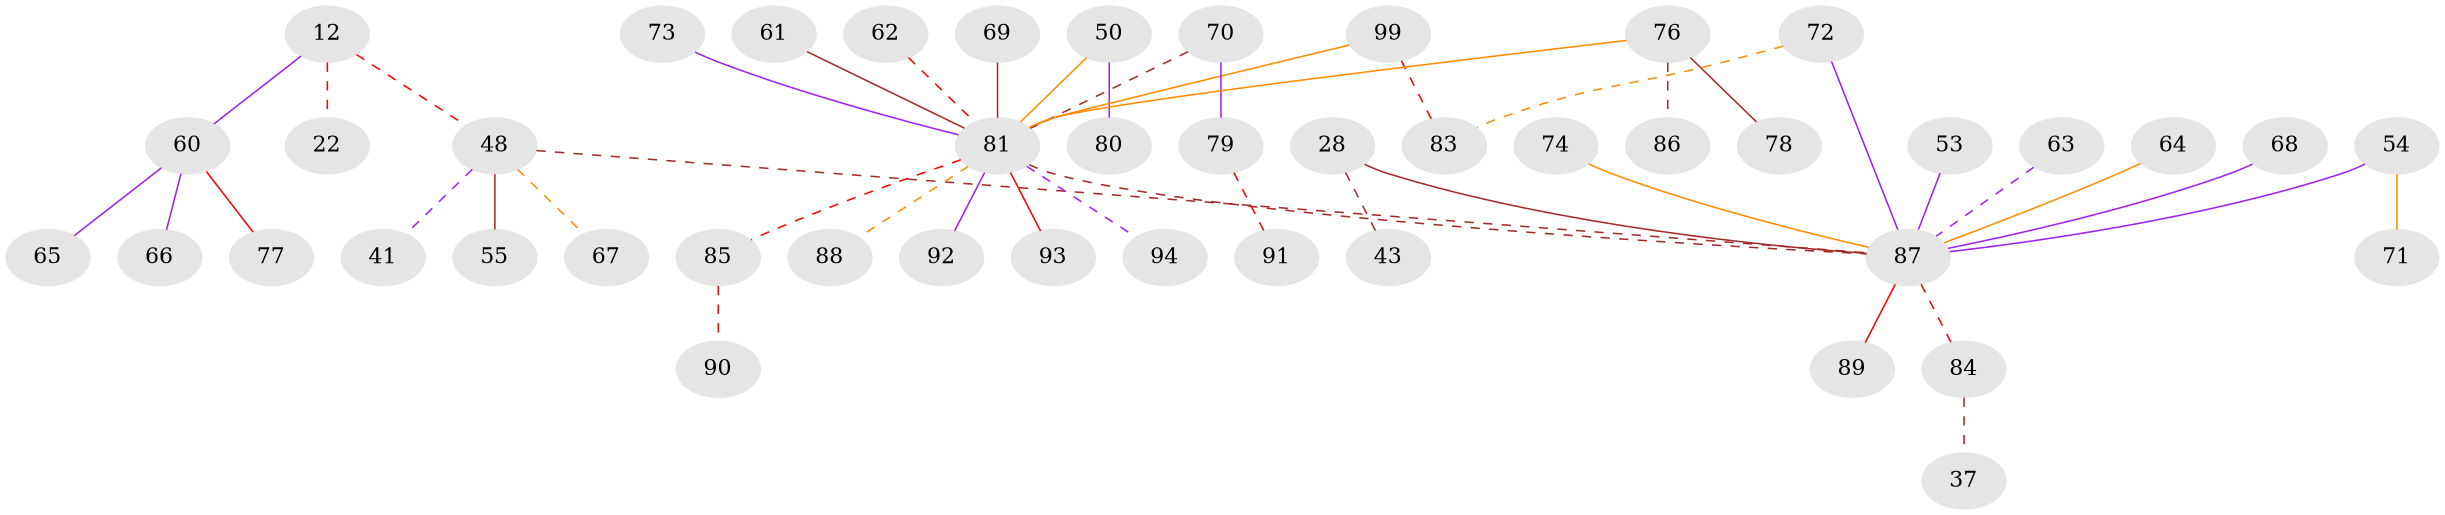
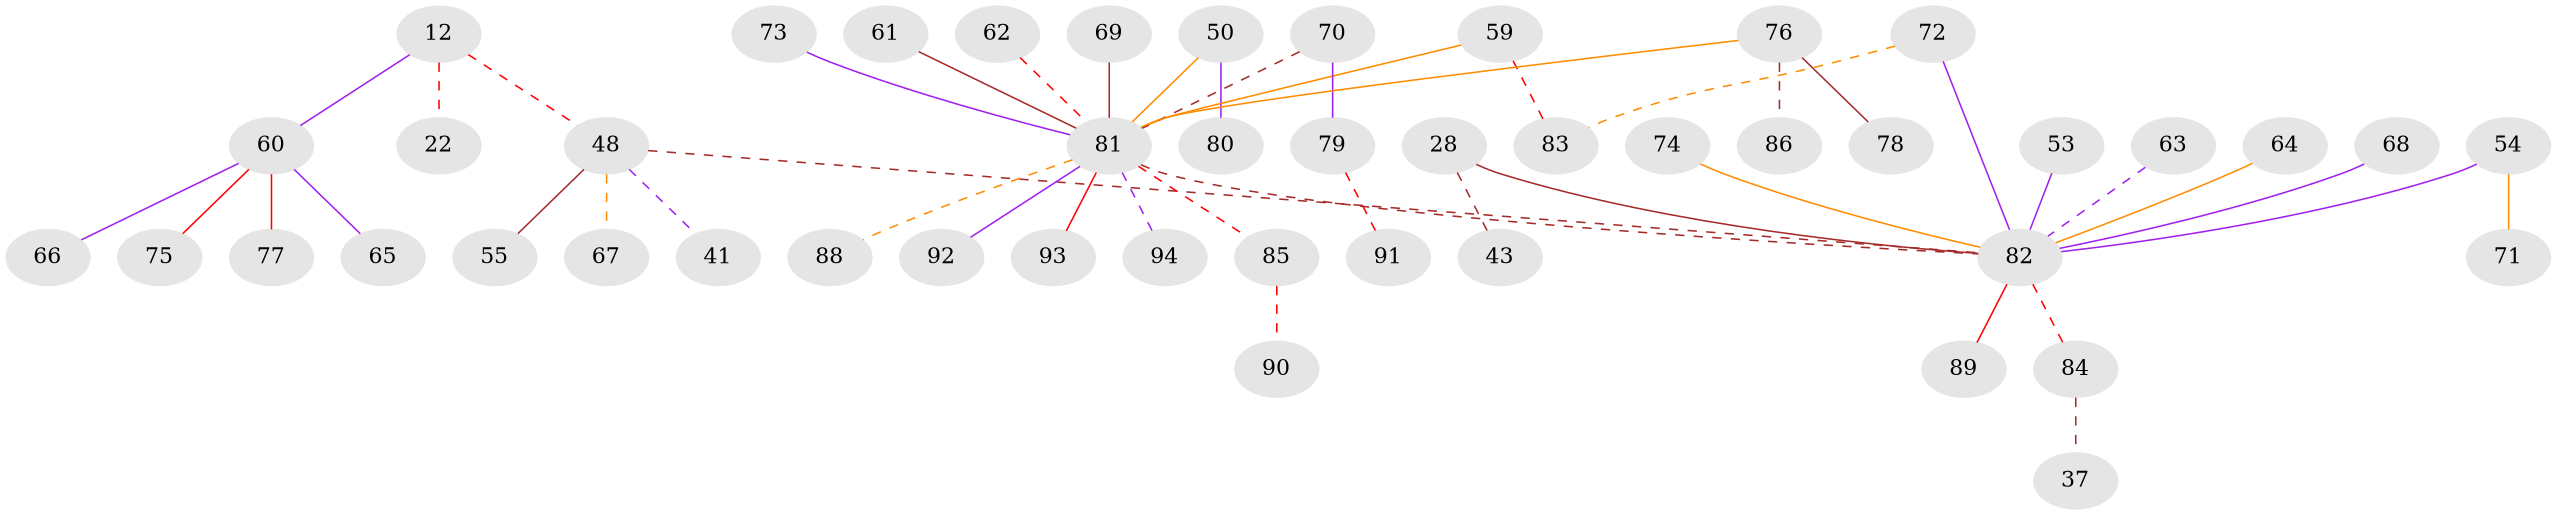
node "99": label "99" -> "59"
node "75": added
node "87": label "87" -> "82"
